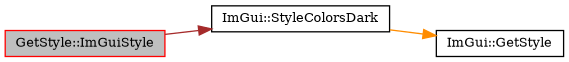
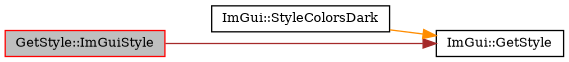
edge "GetStyle::ImGuiStyle" -> "ImGui::StyleColorsDark": now "GetStyle::ImGuiStyle" -> "ImGui::GetStyle"
